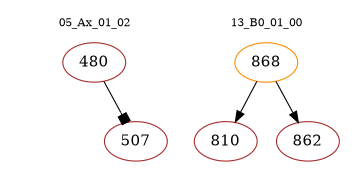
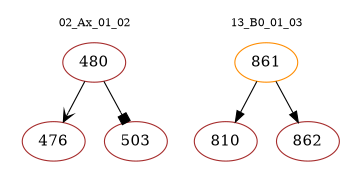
cluster "05_Ax_01_02": label "05_Ax_01_02" -> "02_Ax_01_02"
cluster "13_B0_01_00": label "13_B0_01_00" -> "13_B0_01_03"
node "868": label "868" -> "861"
node "476": added
node "507": label "507" -> "503"
